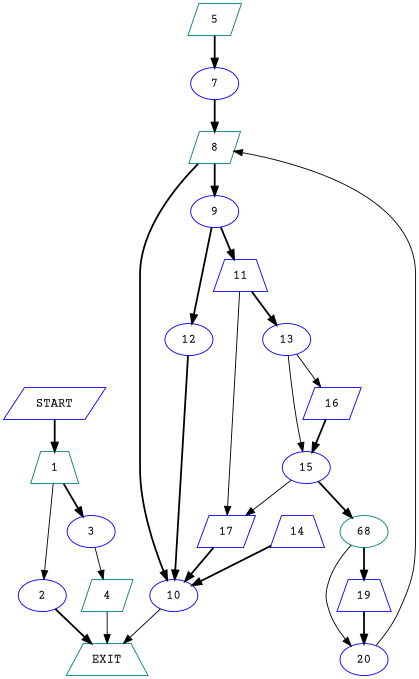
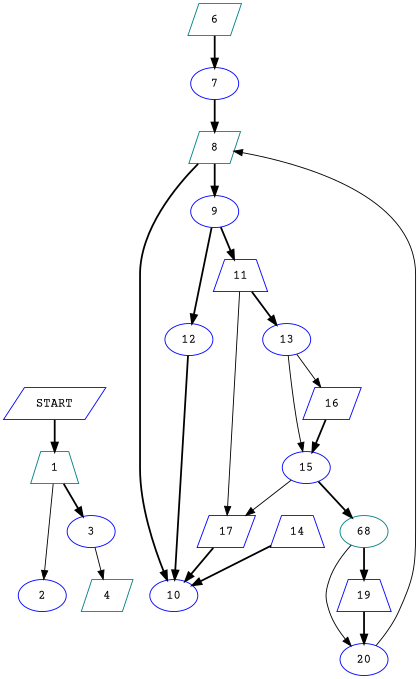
node "5": label "5" -> "6"
node "EXIT": removed
